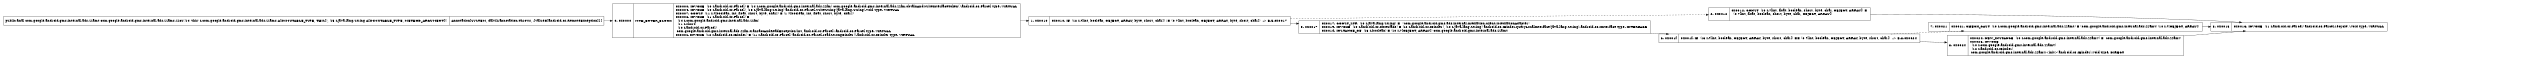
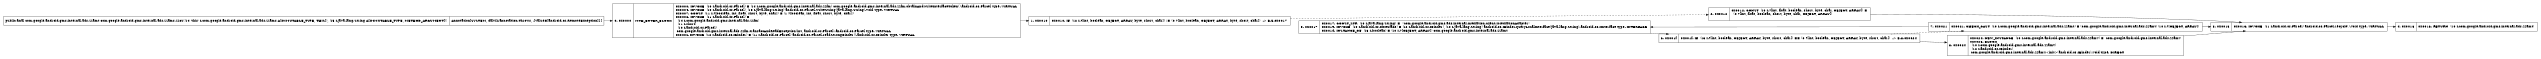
edge "1: 0x0010" -> "5: 0x0017": now "7: 0x0021" -> "5: 0x0017"
node "4: 0x0016": added
node "8: 0x0024": text "0x0026: INVOKE" -> "0x0026: BLOCK"
